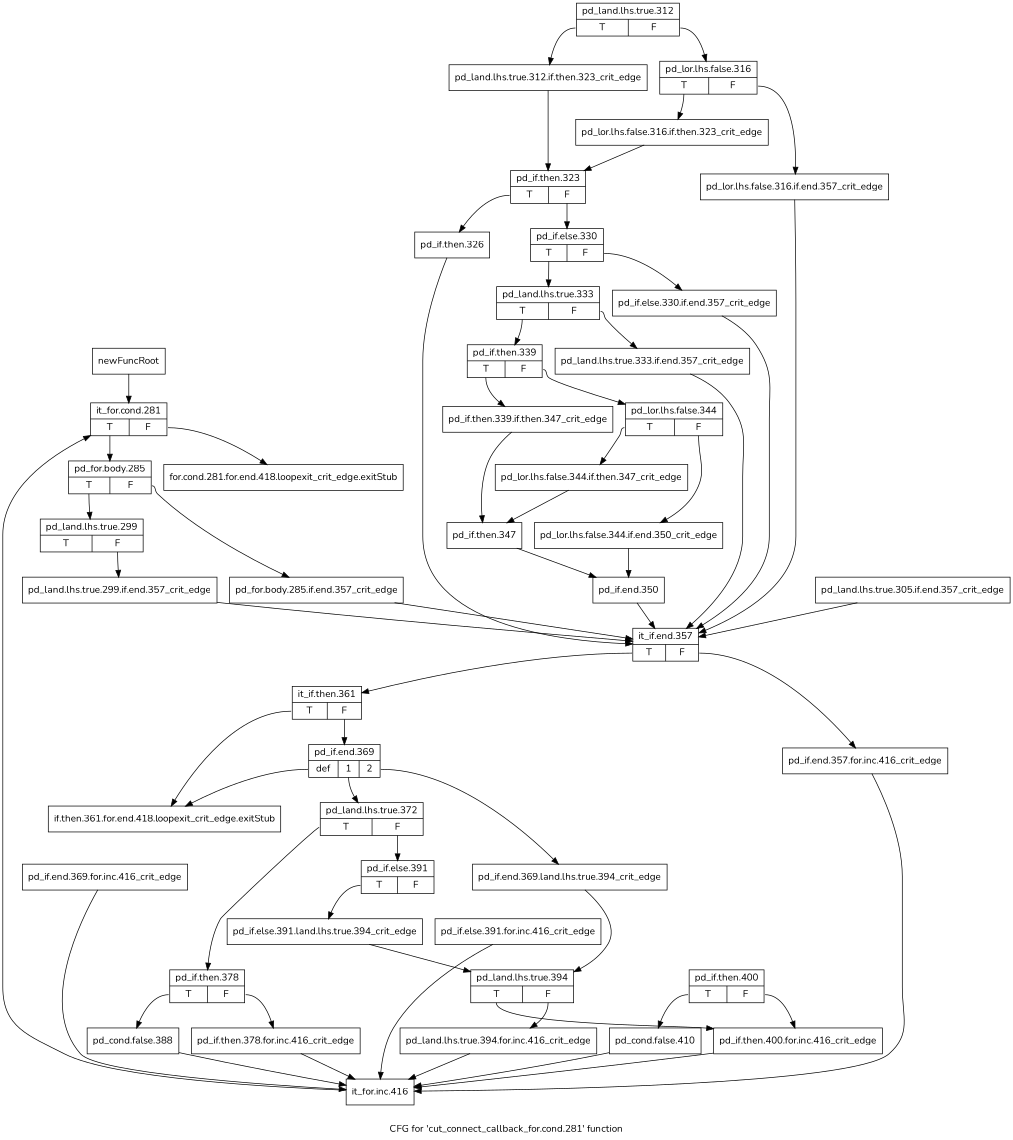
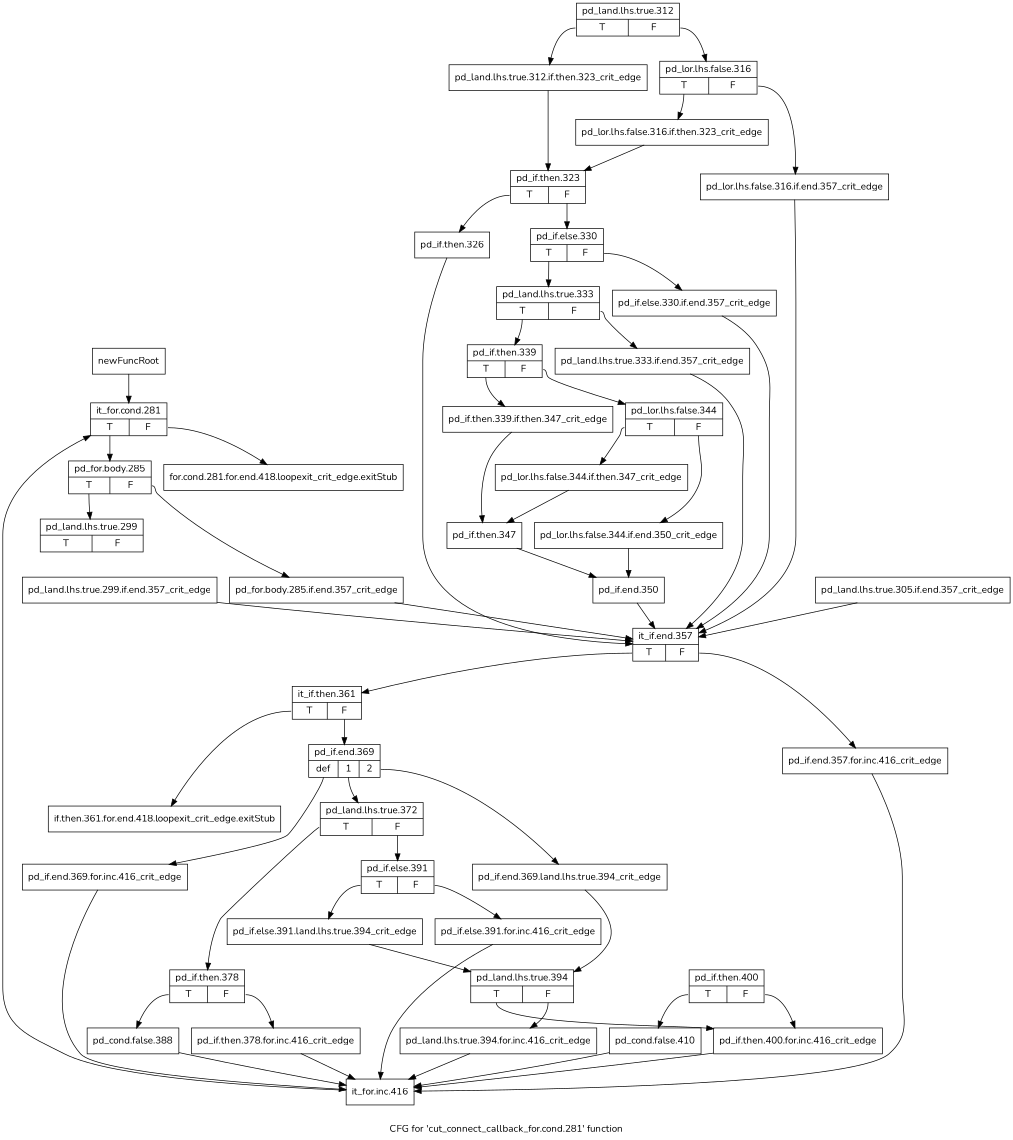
edge "pd_land.lhs.true.299" -> "pd_land.lhs.true.299.if.end.357_crit_edge": removed
edge "pd_if.end.369" -> "if.then.361.for.end.418.loopexit_crit_edge.exitStub": now "pd_if.end.369" -> "pd_if.end.369.for.inc.416_crit_edge"
edge "pd_if.else.391" -> "pd_if.else.391.for.inc.416_crit_edge": added
